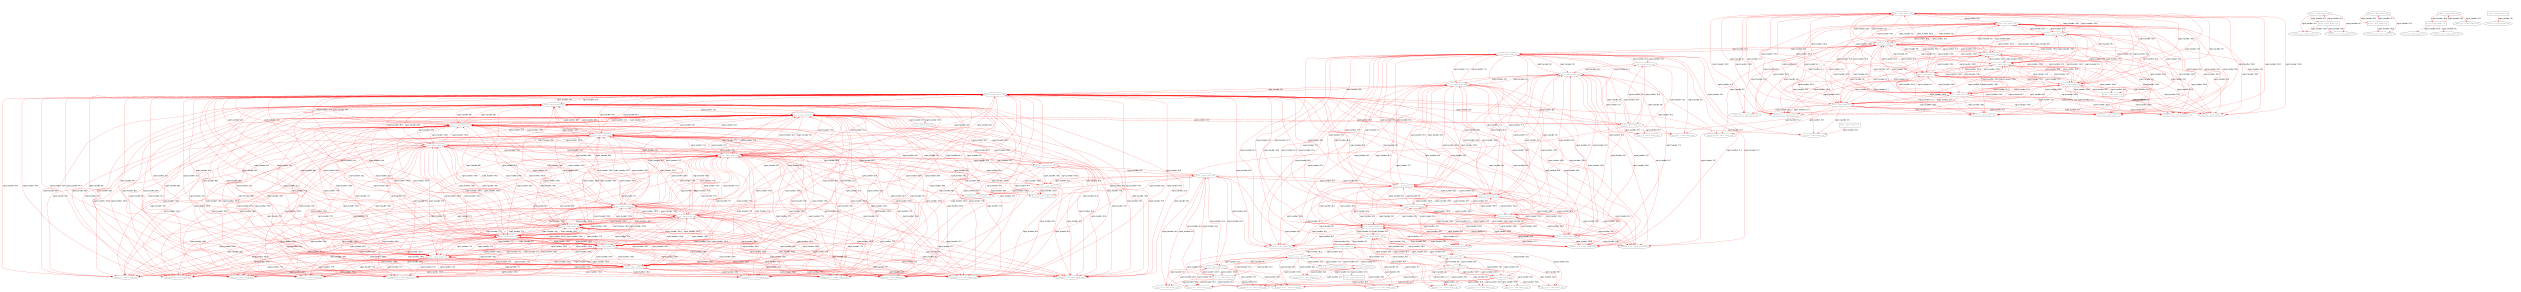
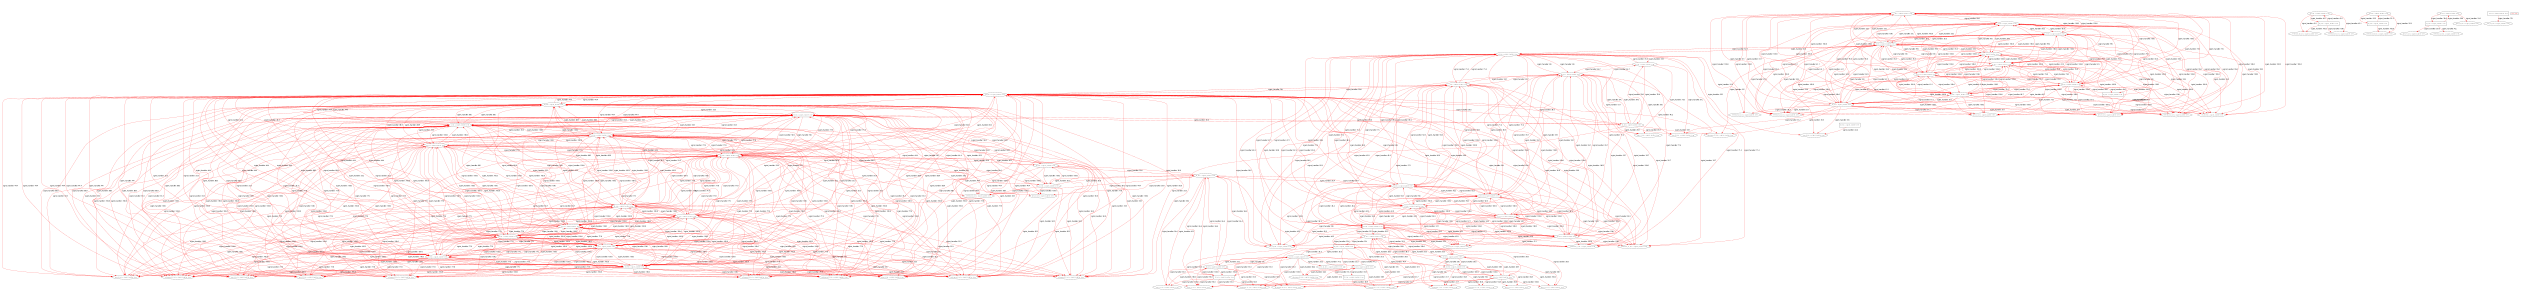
node "SAFE ZONE": added
node "6_tsh.c.sigint_handler.tree": removed
edge "50_tsh.c.sigint_handler.tree" -> "prev_9_tsh.c.sigint_handler.tree": now "50_tsh.c.sigint_handler.tree" -> "reference_32_tsh.c.sigint_handler.tree"
edge "57_tsh.c.sigint_handler.tree" -> "18_tsh.c.sigint_handler.tree": added, label "sigint_handler: 42.9"
